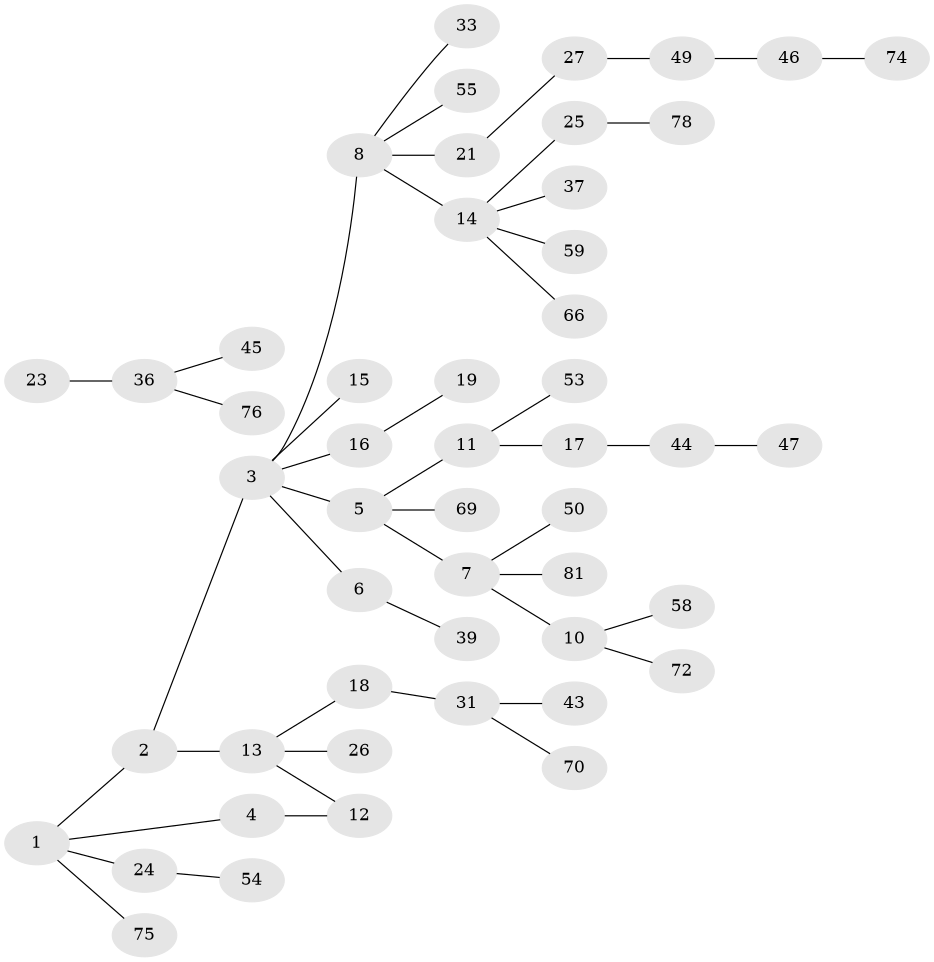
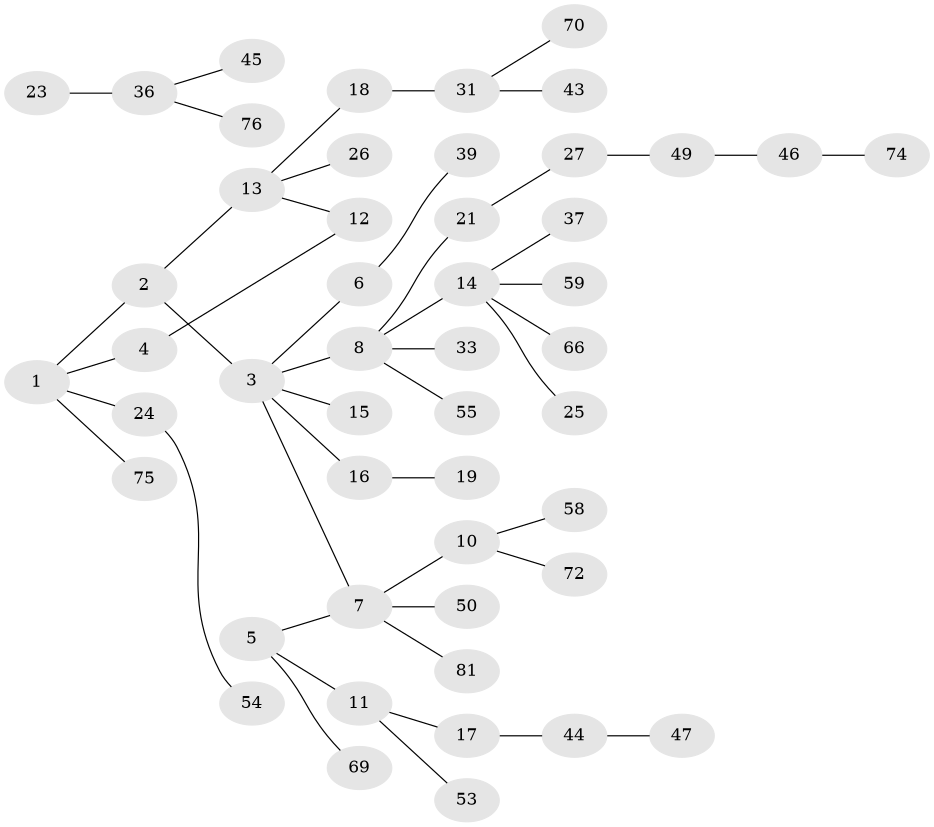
node "78": removed
edge "3" -- "5": now "3" -- "7"
